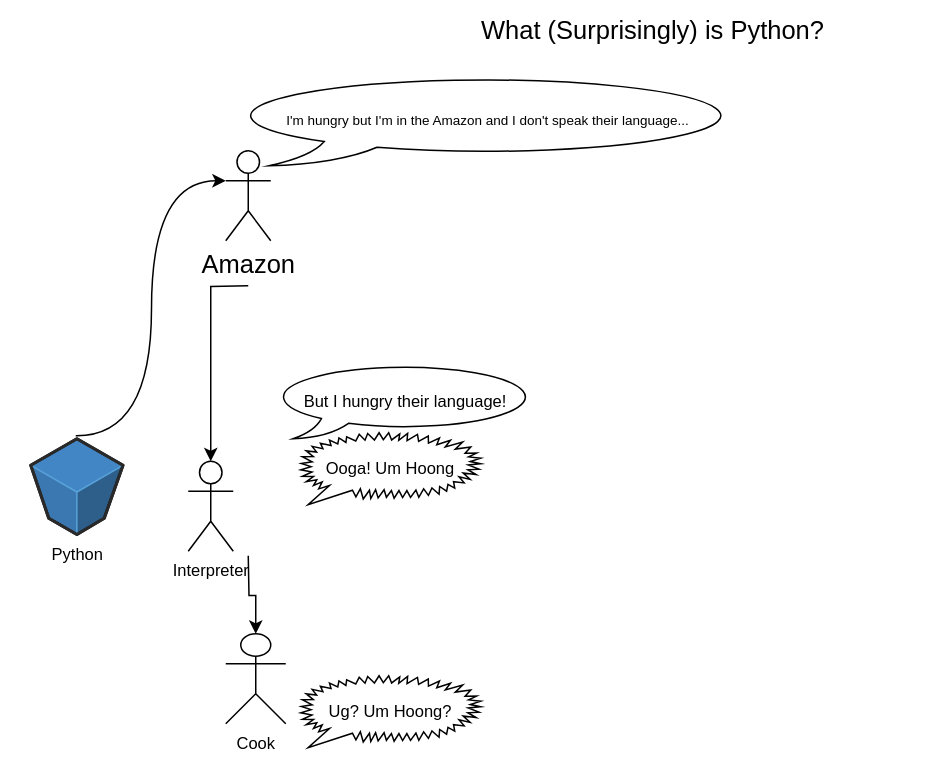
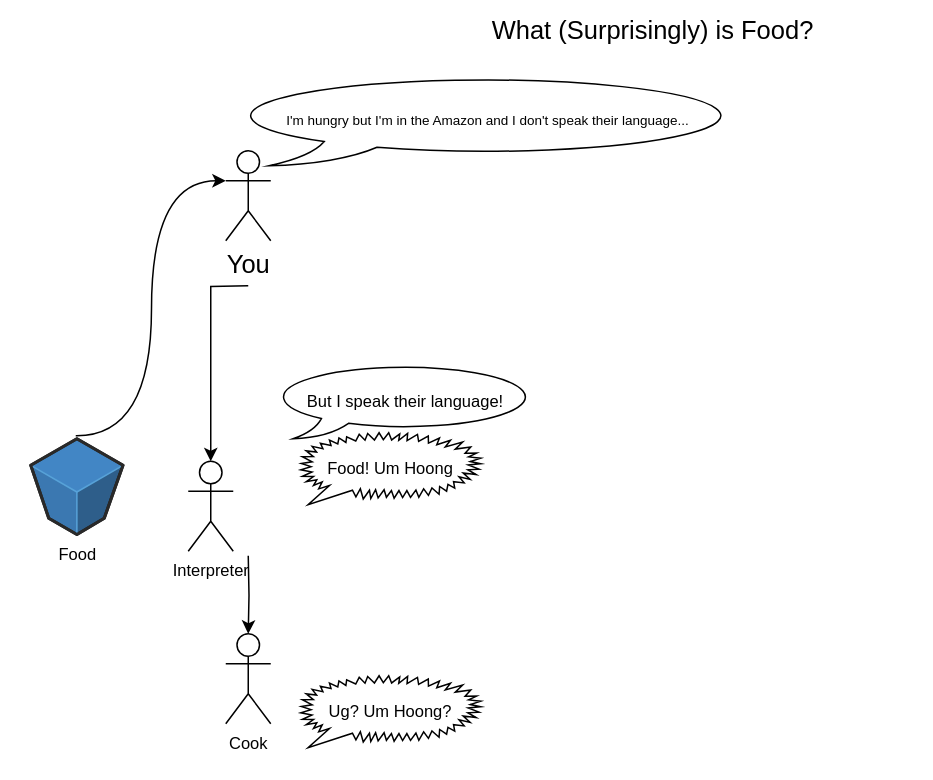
node "What (Surprisingly) is Python?": label "What (Surprisingly) is Python?" -> "What (Surprisingly) is Food?"
node "Amazon": label "Amazon" -> "You"
node "But I hungry their language!": label "But I hungry their language!" -> "But I speak their language!"
node "Ooga! Um Hoong": label "Ooga! Um Hoong" -> "Food! Um Hoong"
node "Python": label "Python" -> "Food"
node "Cook": size 60x90 -> 45x90
